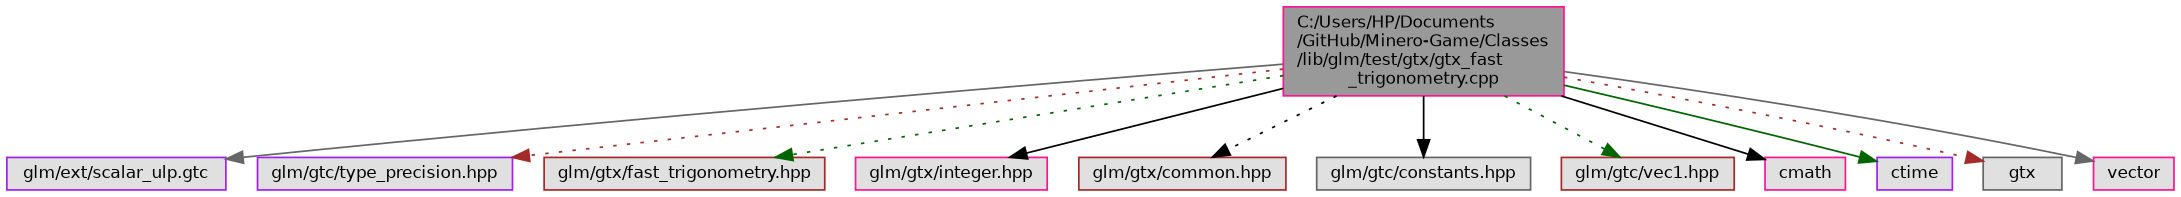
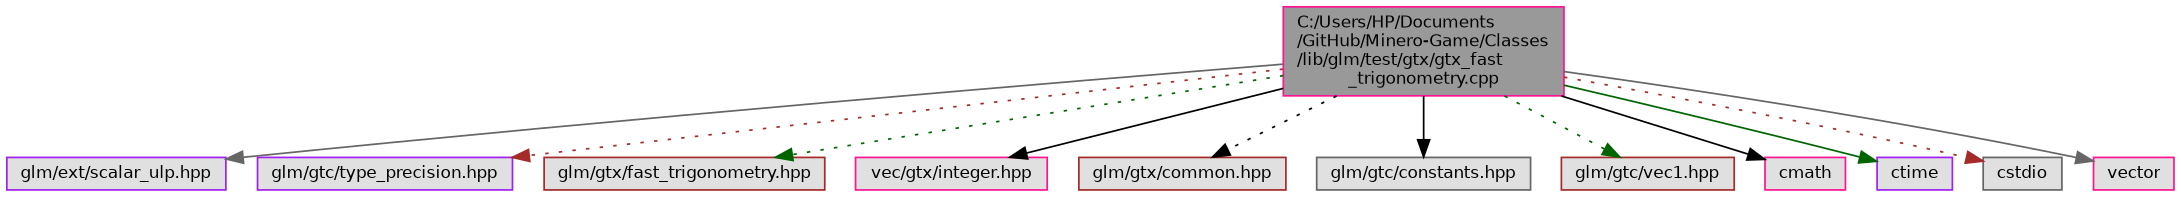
node "glm/ext/scalar_ulp.gtc": label "glm/ext/scalar_ulp.gtc" -> "glm/ext/scalar_ulp.hpp"
node "glm/gtx/integer.hpp": label "glm/gtx/integer.hpp" -> "vec/gtx/integer.hpp"
node "gtx": label "gtx" -> "cstdio"
